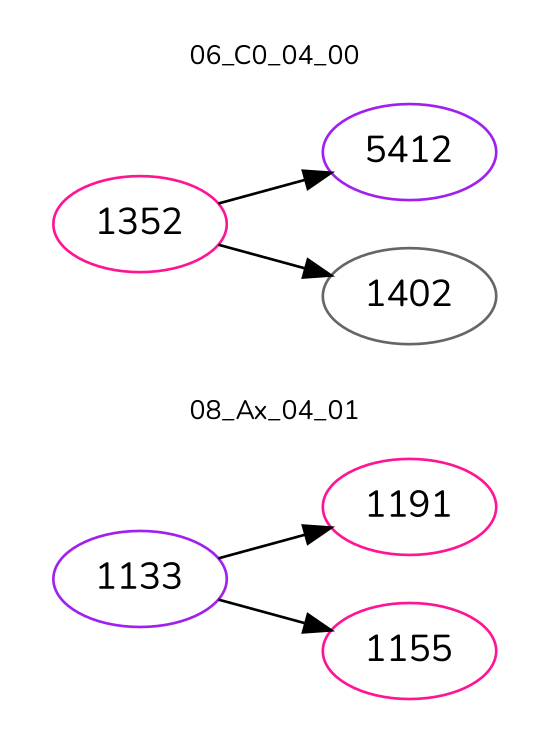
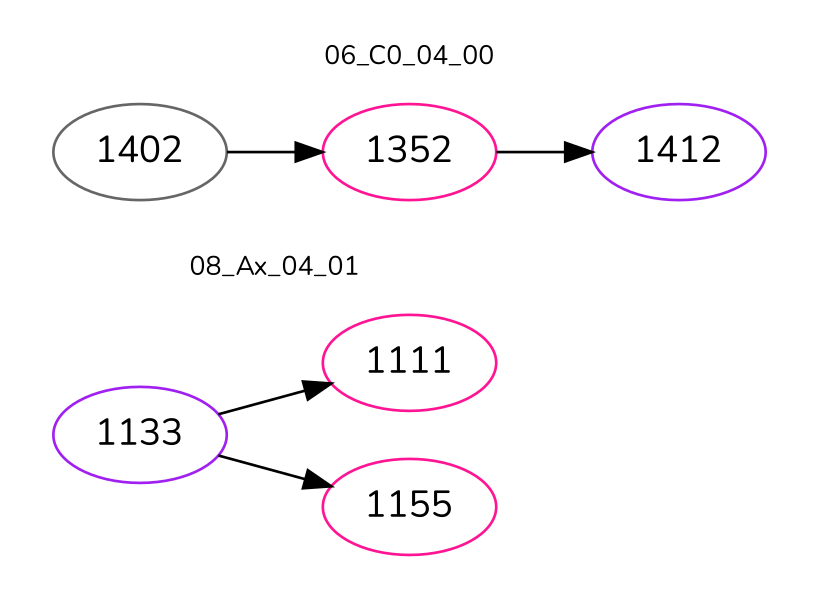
node "5412": label "5412" -> "1412"
edge "1352" -> "1402": reversed
node "1191": label "1191" -> "1111"
